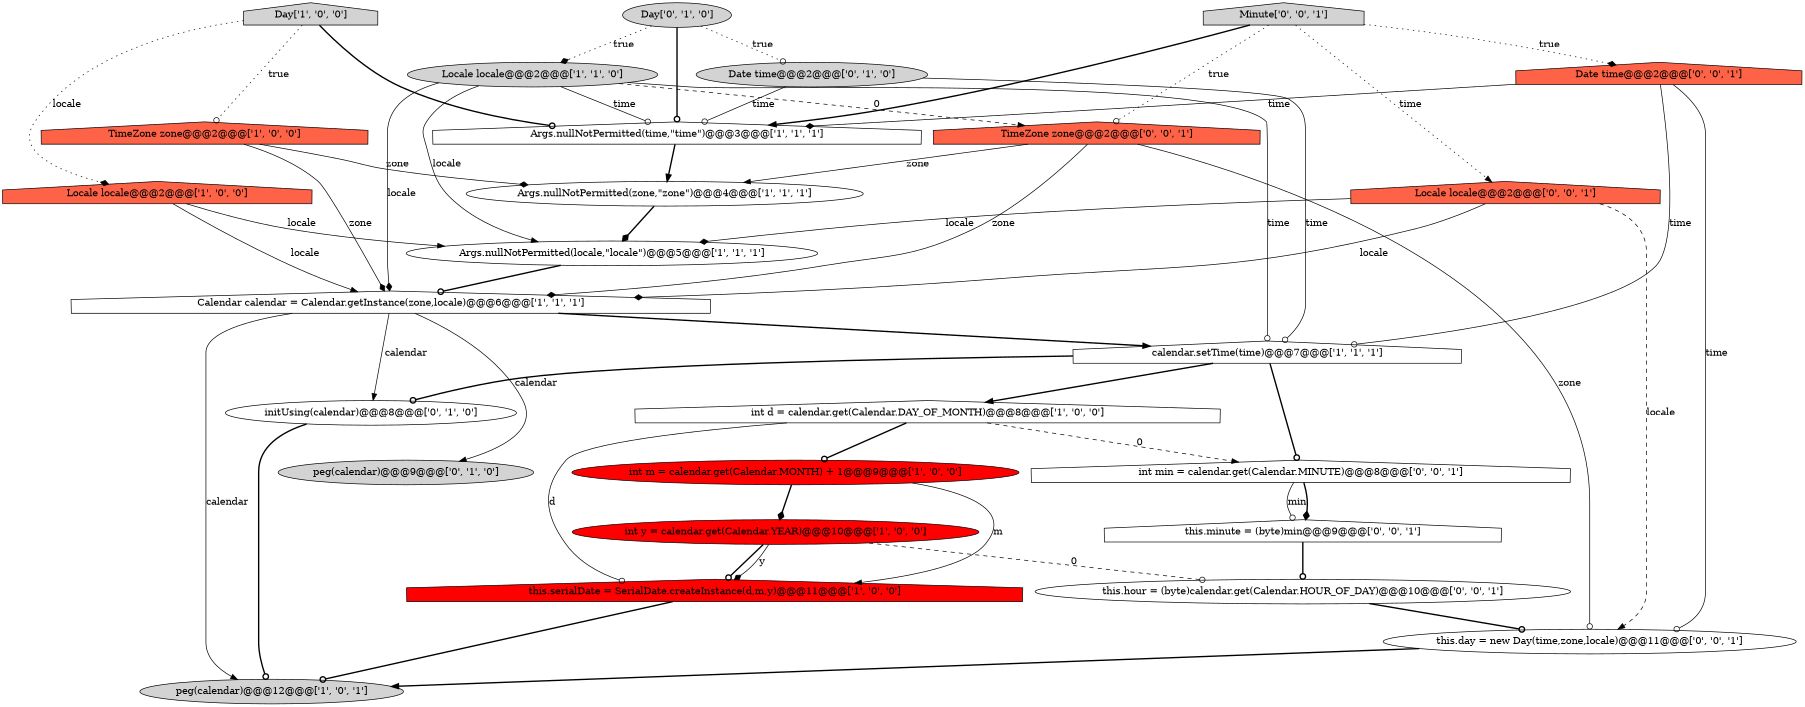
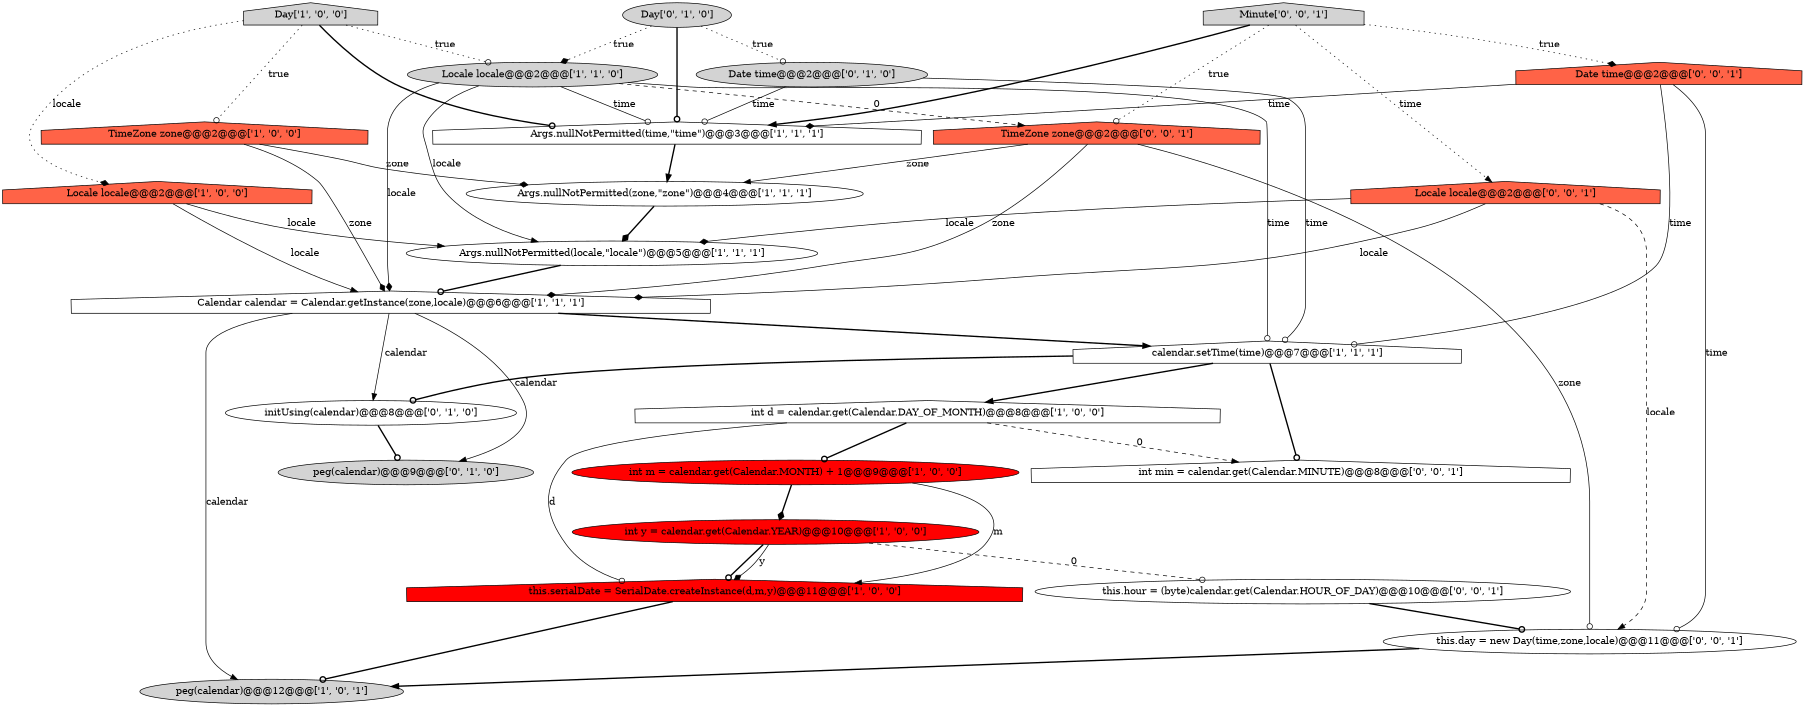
edge "Day['1', '0', '0']" -> "Locale locale@@@2@@@['1', '1', '0']": added, label "true"
node "this.minute = (byte)min@@@9@@@['0', '0', '1']": removed
edge "initUsing(calendar)@@@8@@@['0', '1', '0']" -> "peg(calendar)@@@12@@@['1', '0', '1']": now "initUsing(calendar)@@@8@@@['0', '1', '0']" -> "peg(calendar)@@@9@@@['0', '1', '0']"
